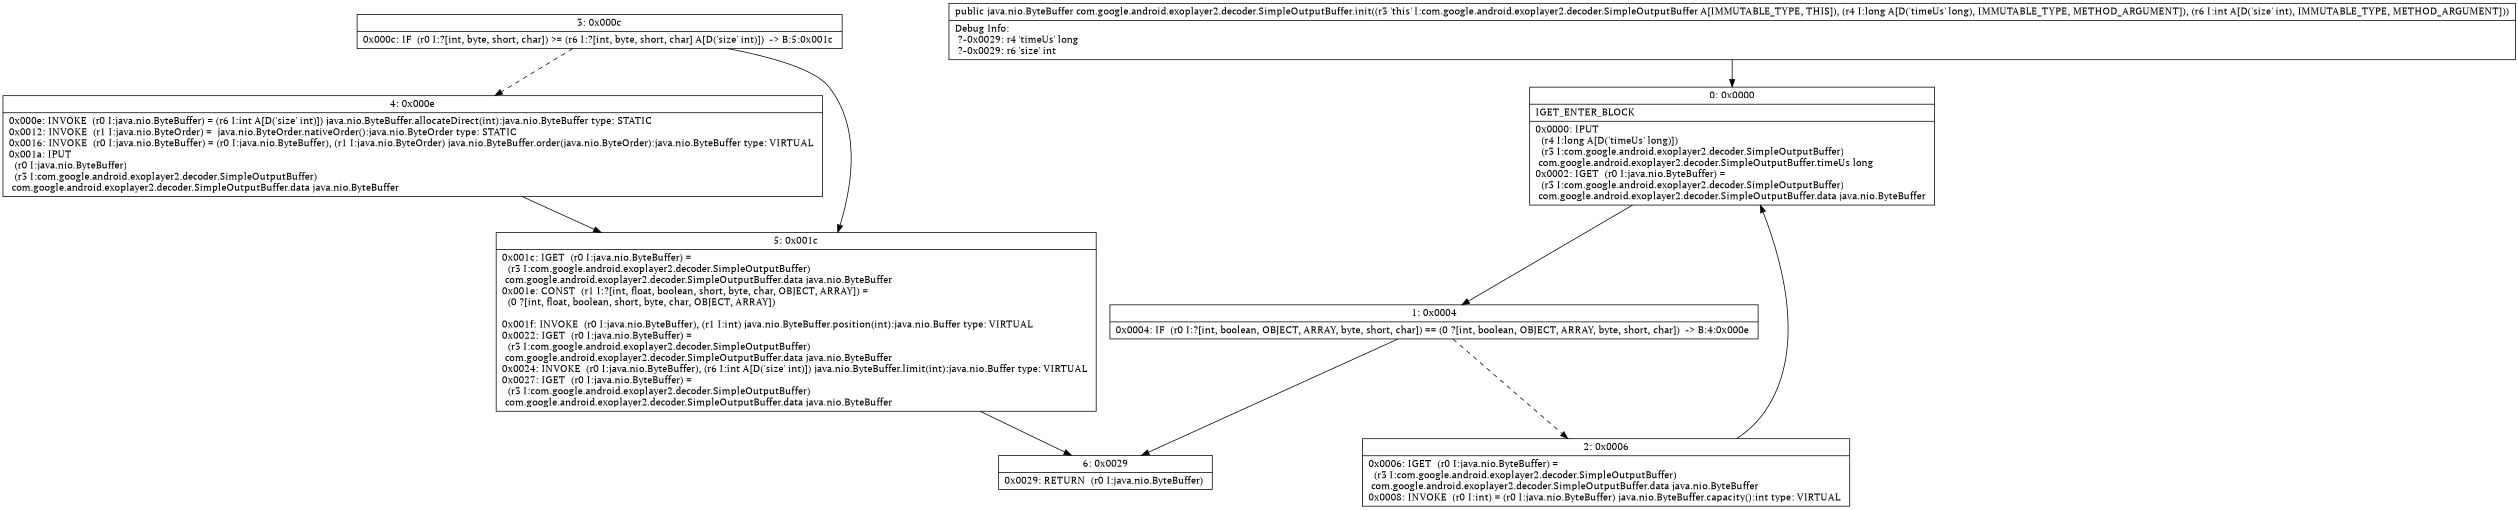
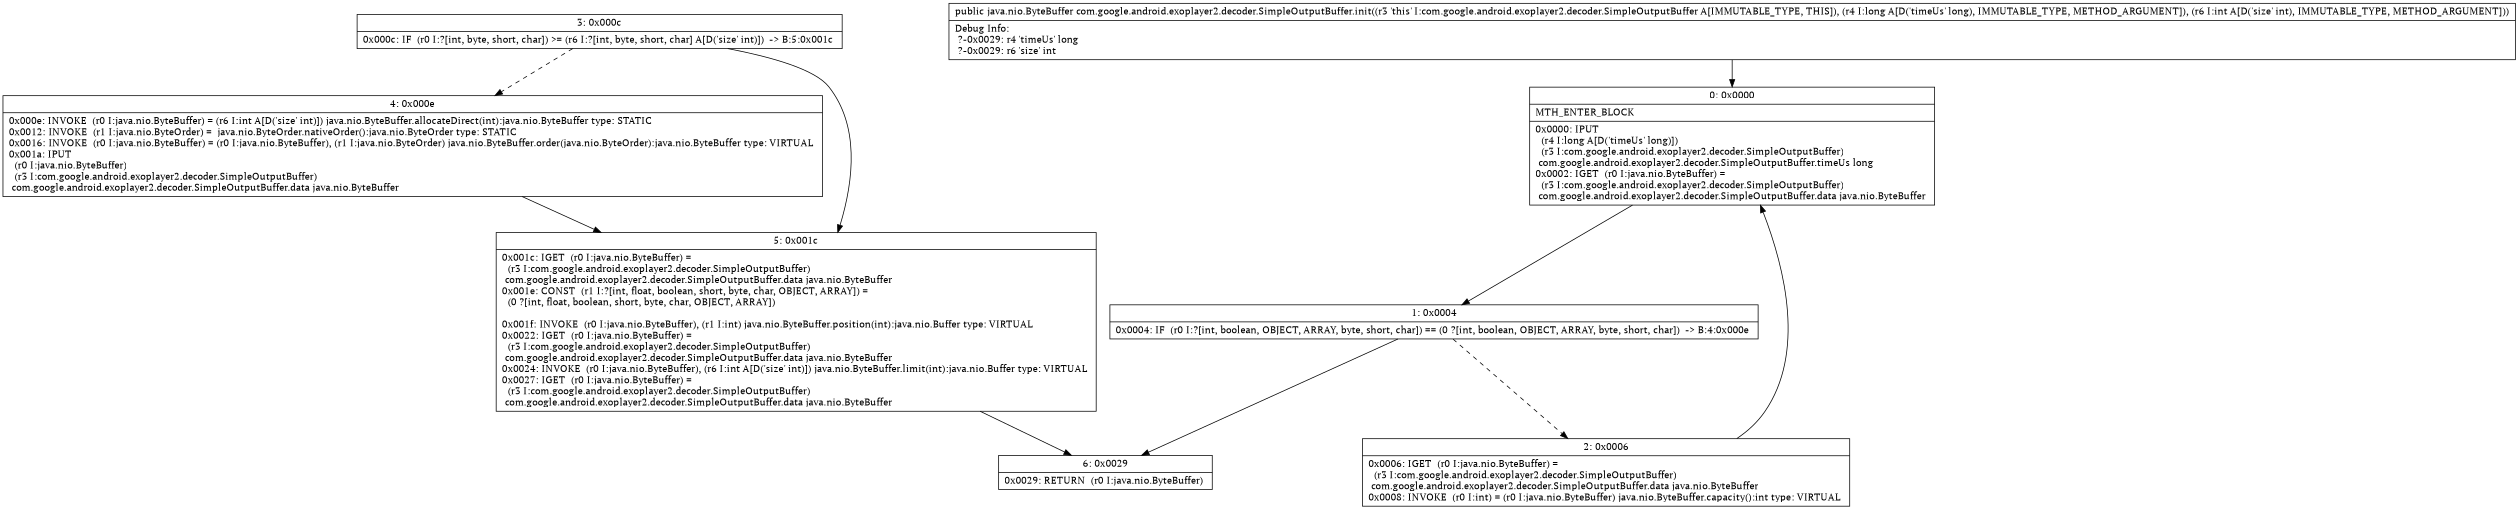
node "0: 0x0000": text "IGET_ENTER_BLOCK" -> "MTH_ENTER_BLOCK"
